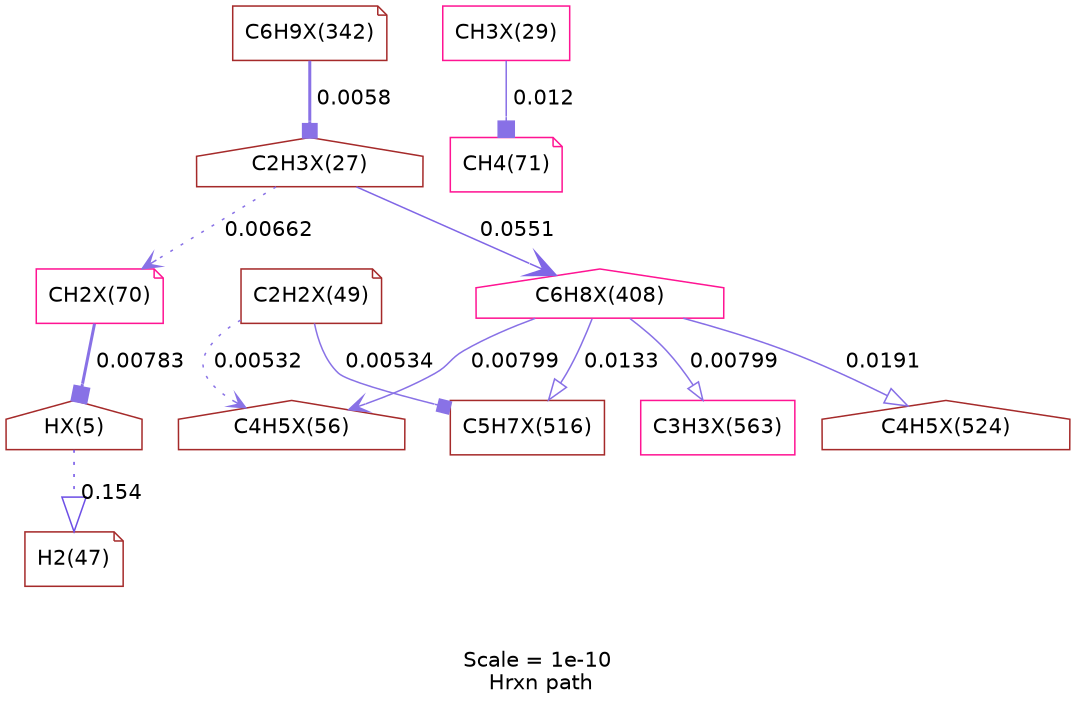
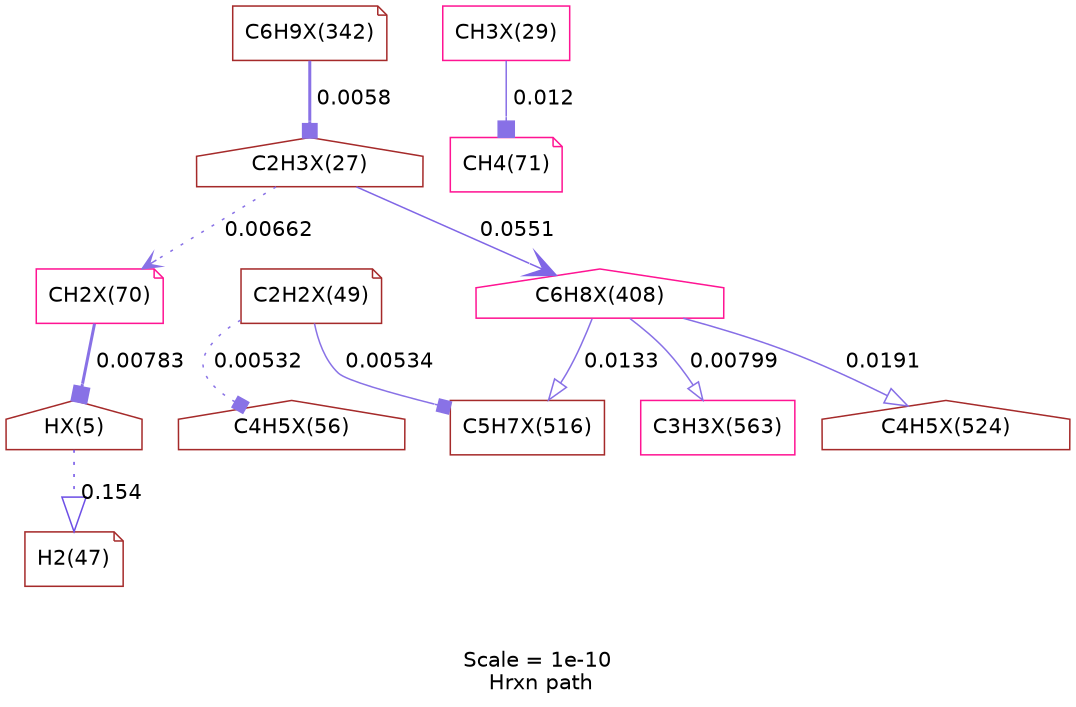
edge "C2H2X(49)" -> "C4H5X(56)": arrowhead vee -> box
edge "C6H8X(408)" -> "C4H5X(56)": removed, label "0.00799"
